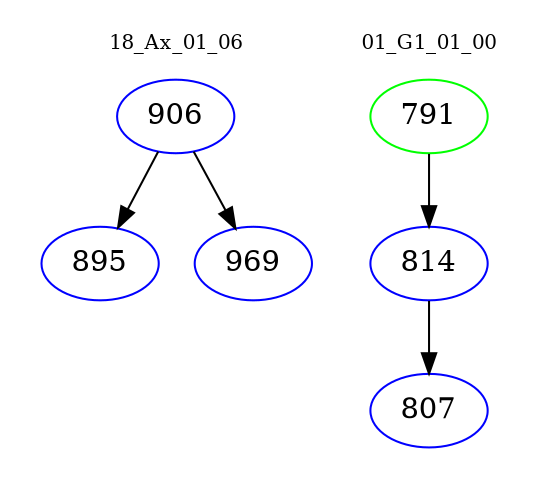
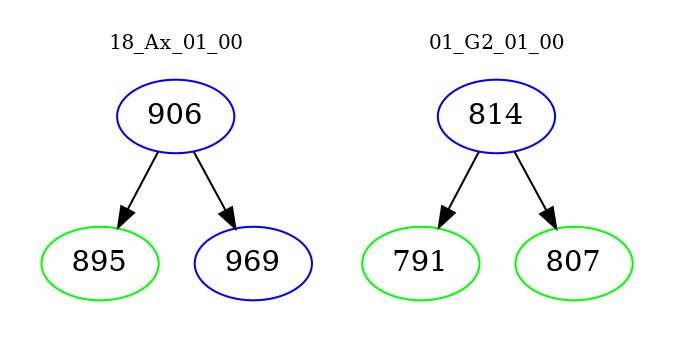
cluster "18_Ax_01_06": label "18_Ax_01_06" -> "18_Ax_01_00"
cluster "01_G1_01_00": label "01_G1_01_00" -> "01_G2_01_00"
edge "791" -> "814": reversed
node "895": color blue -> green
node "807": color blue -> green
